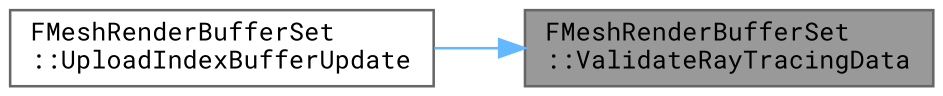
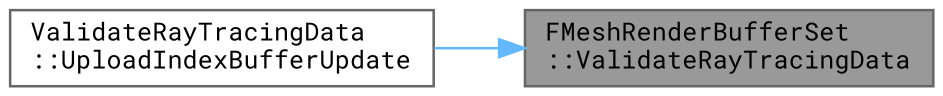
node "FMeshRenderBufferSet ::UploadIndexBufferUpdate": label "FMeshRenderBufferSet ::UploadIndexBufferUpdate" -> "ValidateRayTracingData ::UploadIndexBufferUpdate"
